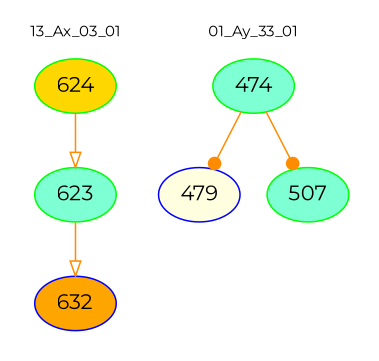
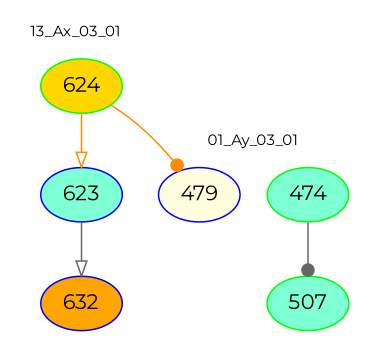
cluster "01_Ay_33_01": label "01_Ay_33_01" -> "01_Ay_03_01"
edge "474" -> "479": now "624" -> "479"
edge "474" -> "507": color darkorange -> gray40
node "623": color green -> blue
edge "623" -> "632": color darkorange -> gray40
